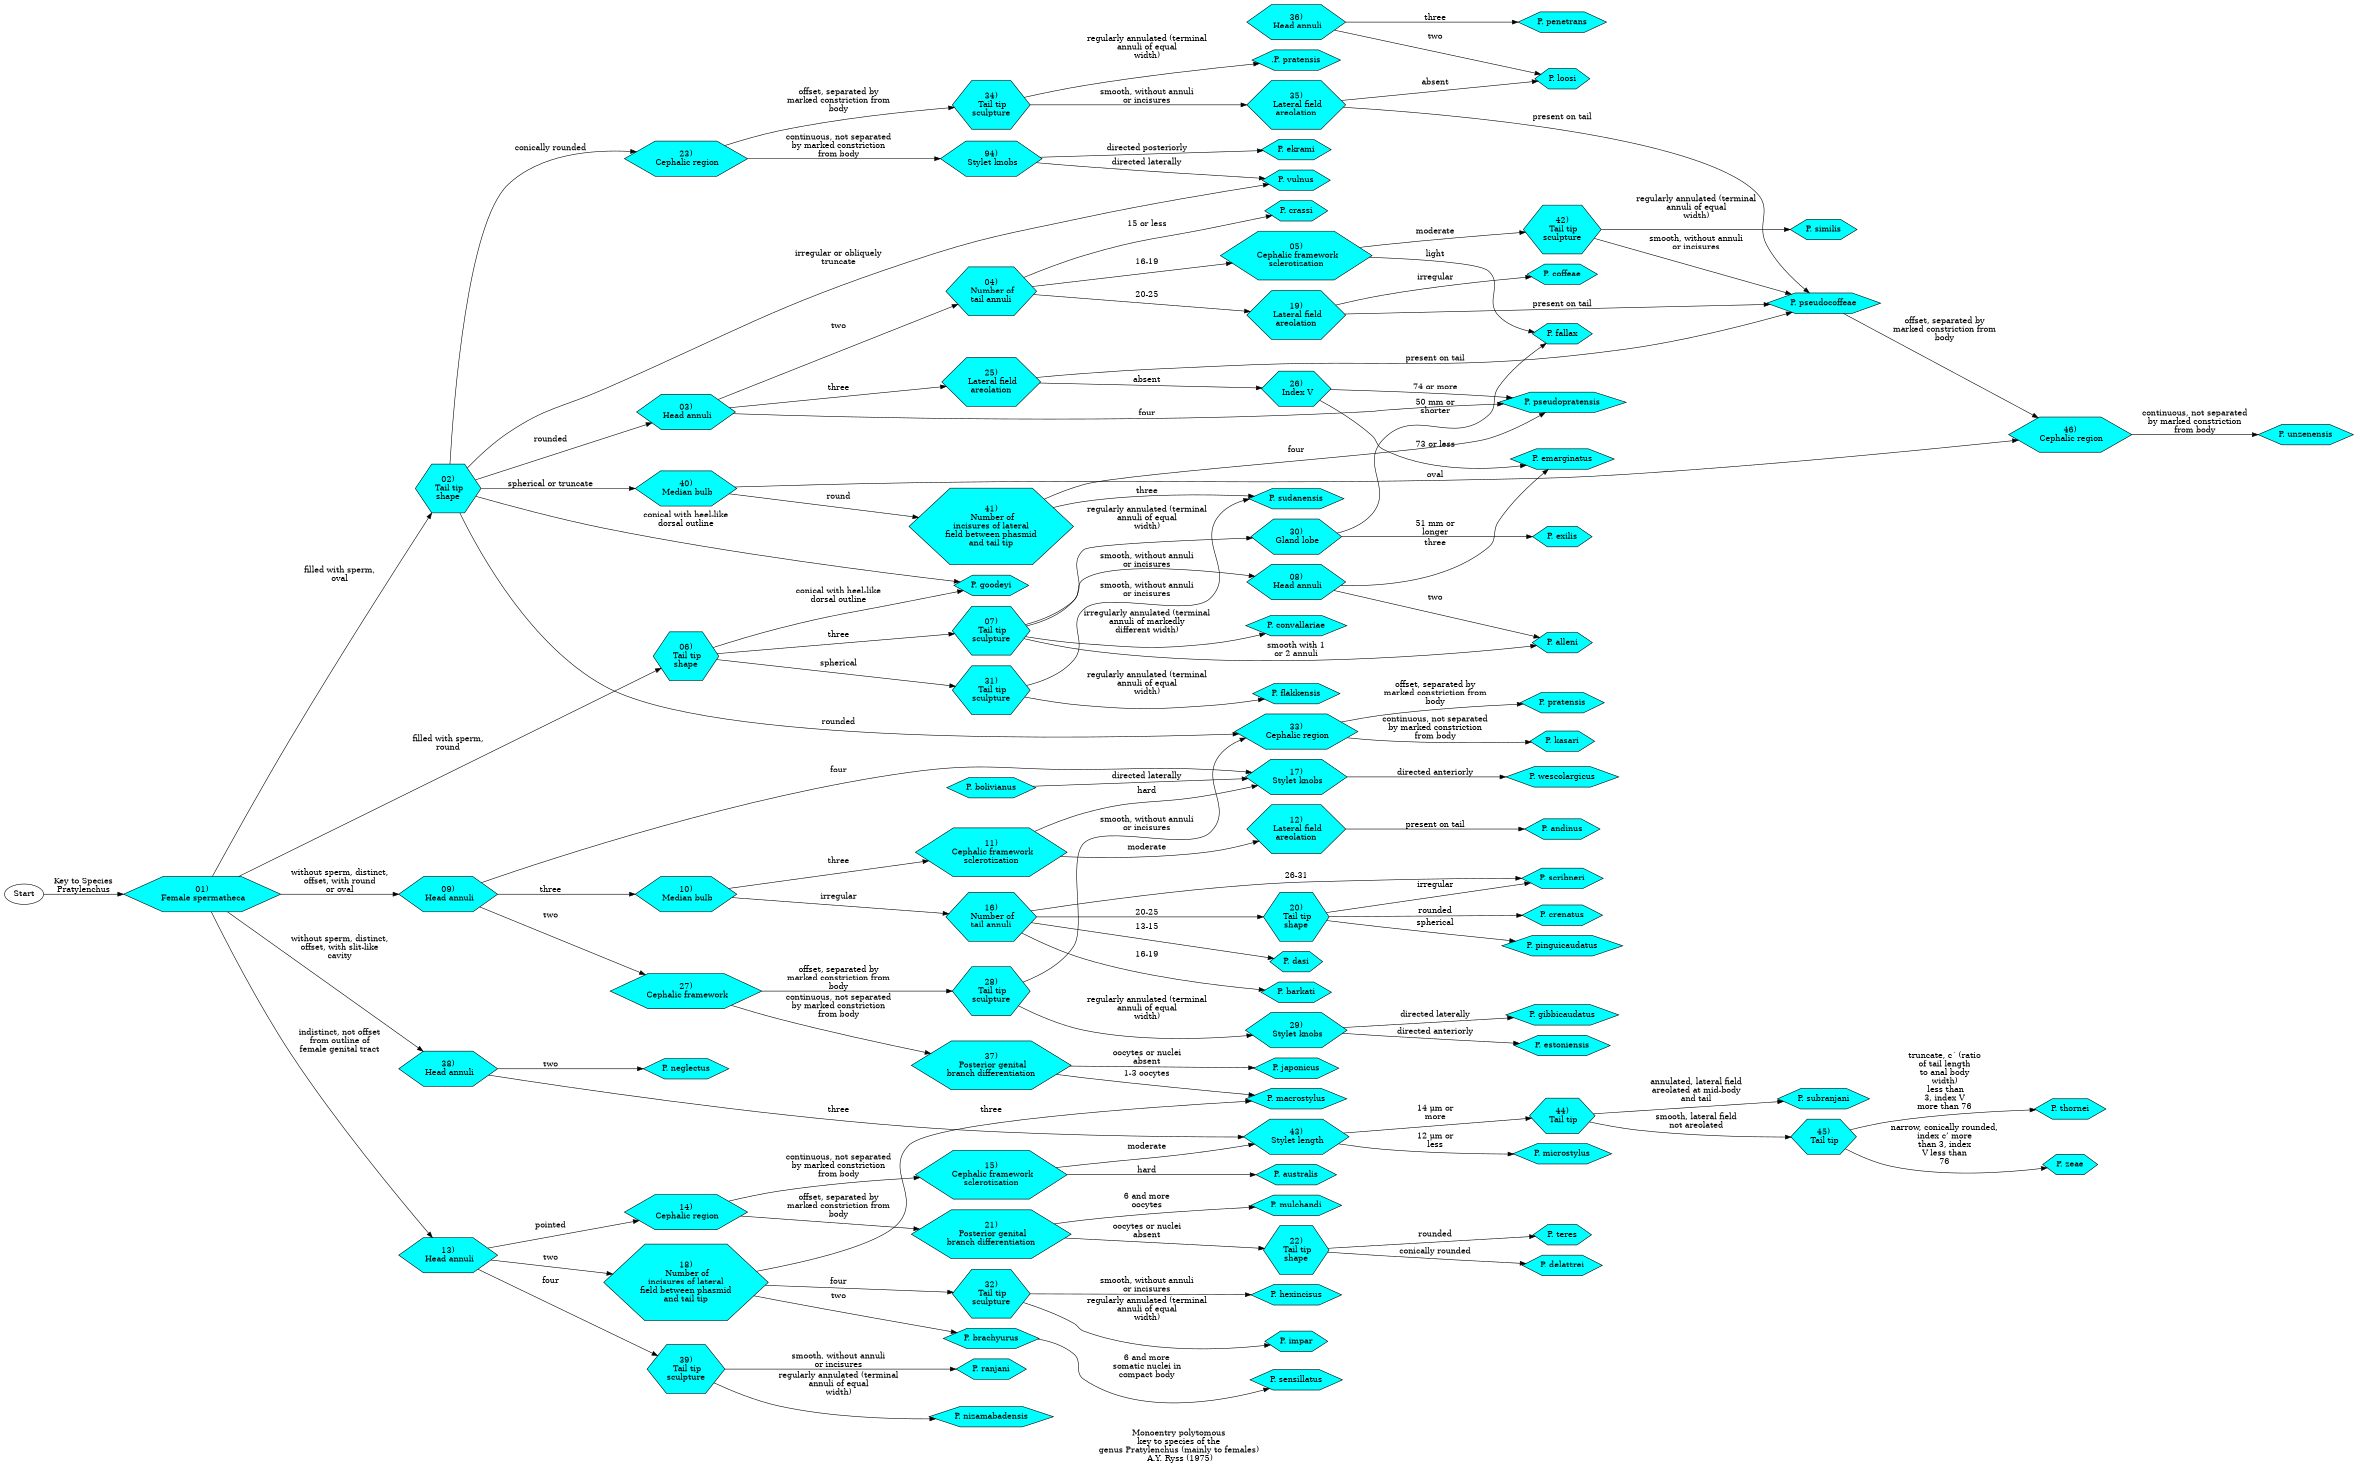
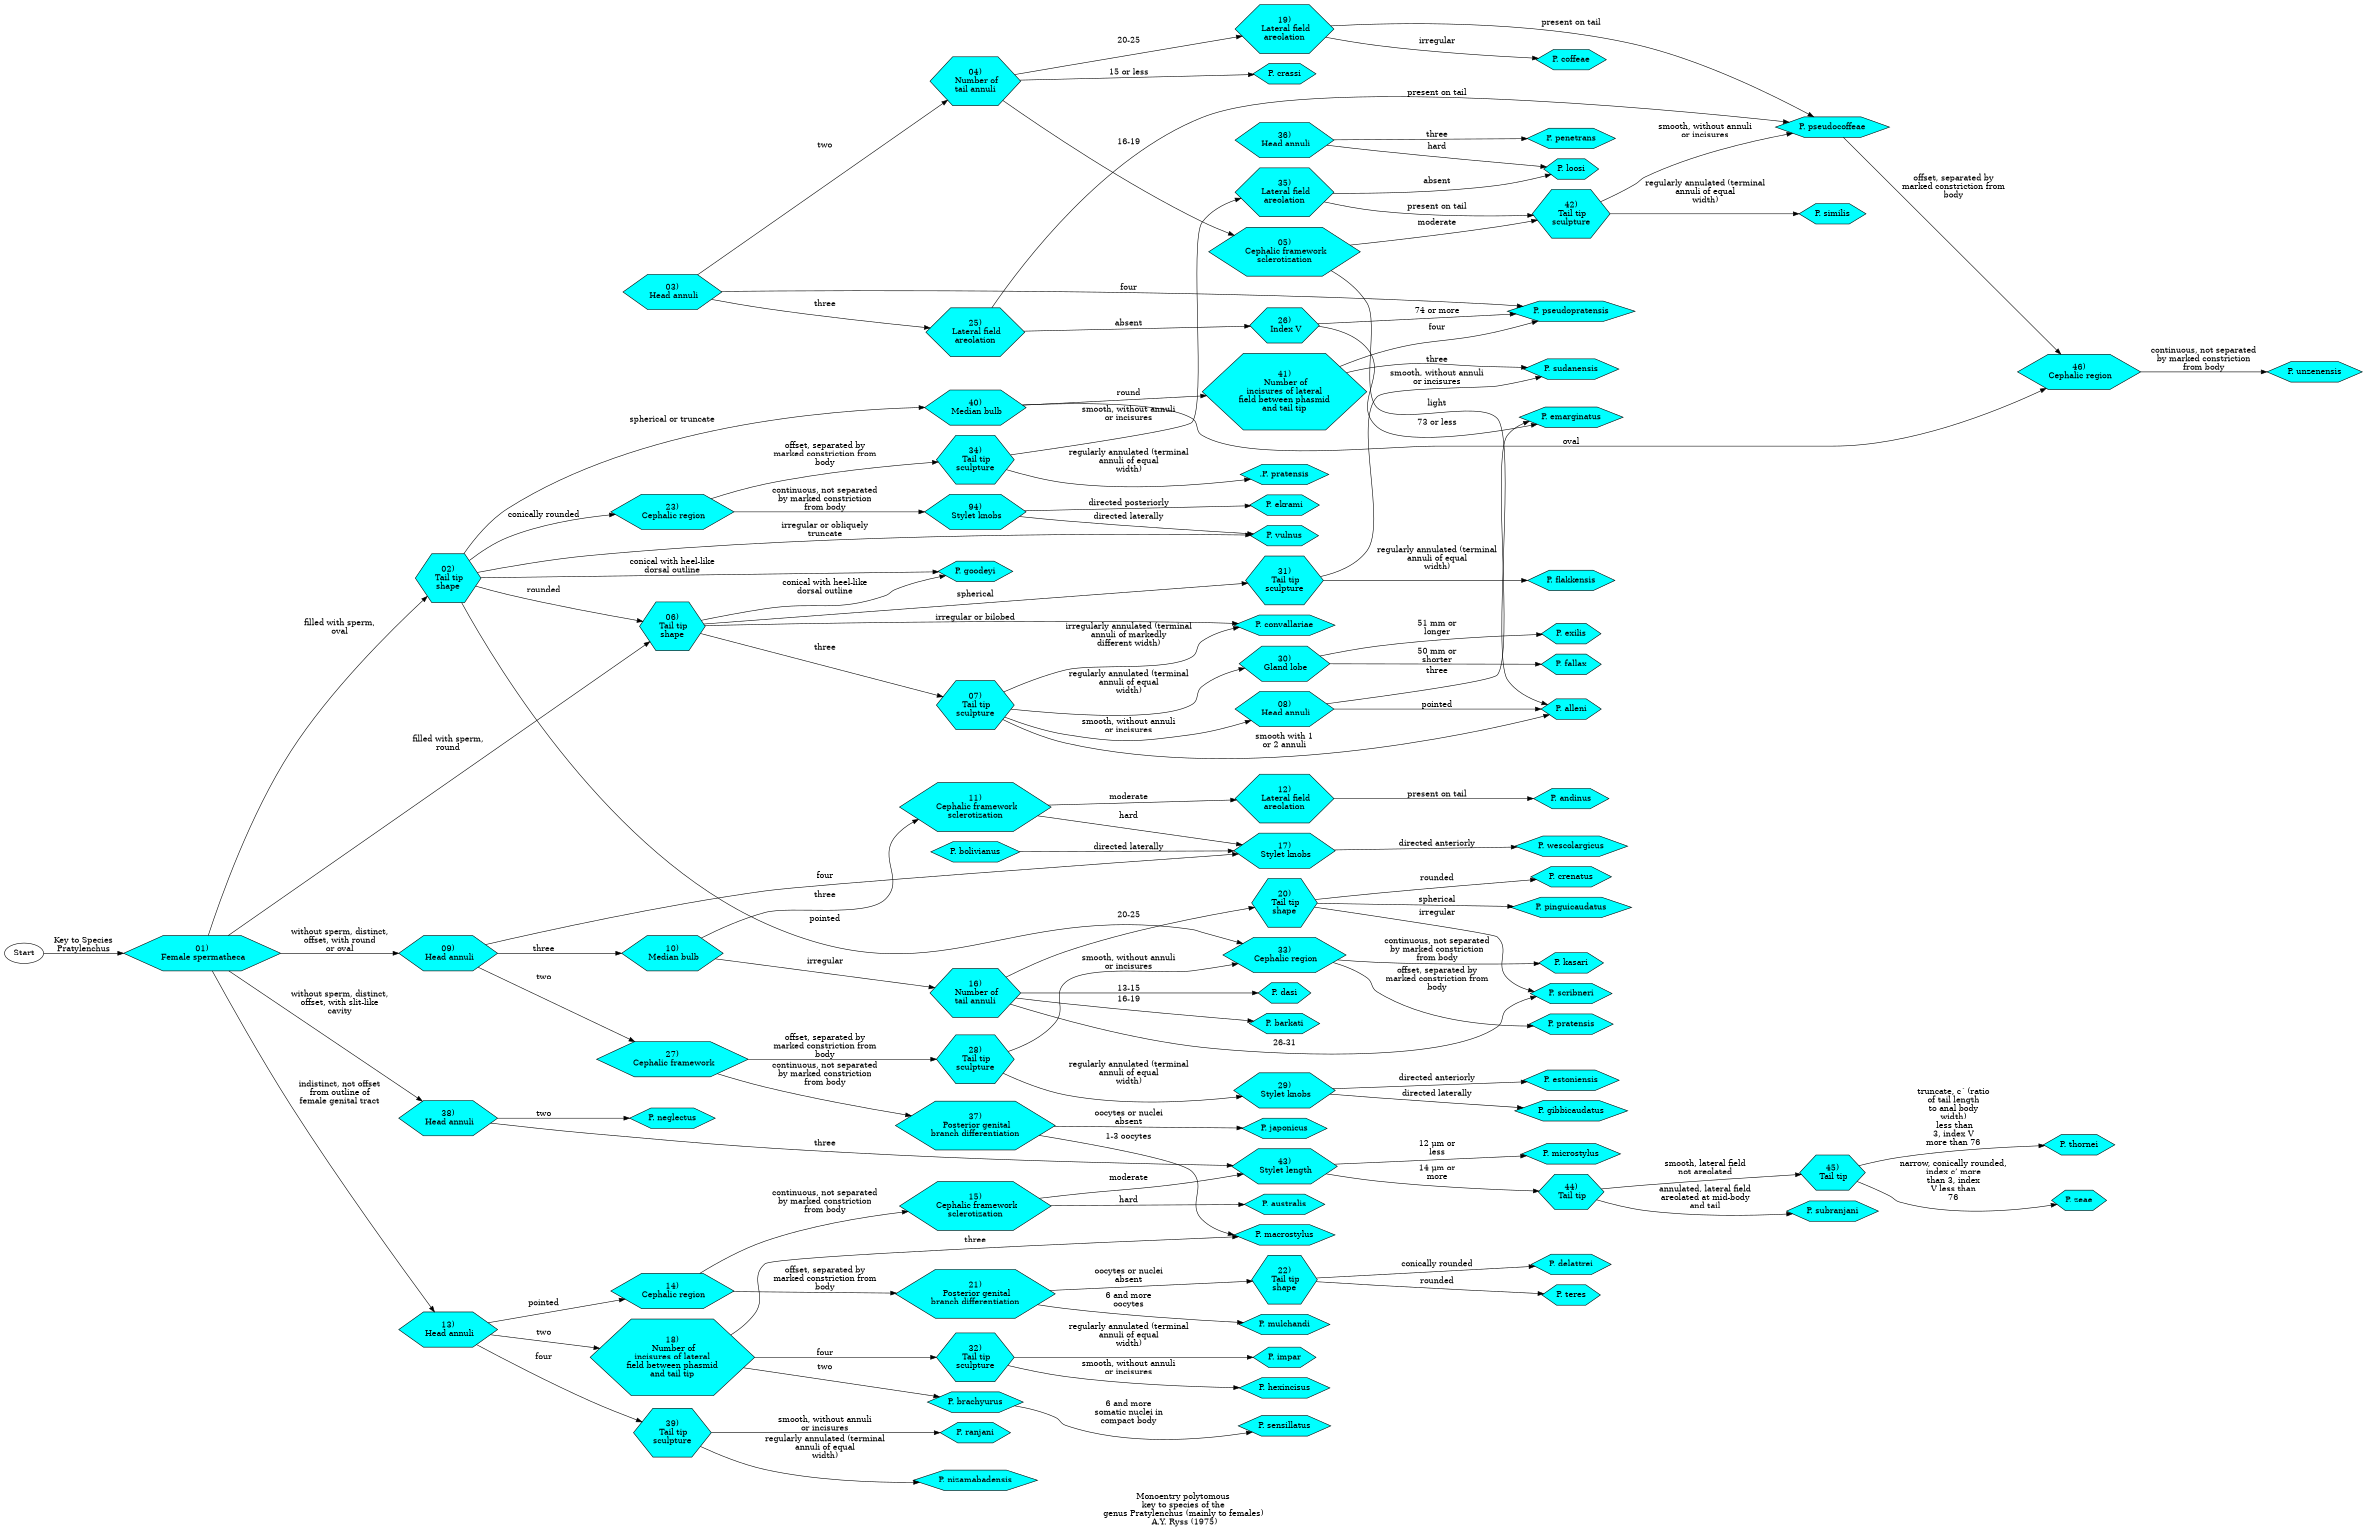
edge "36) Head annuli" -> "P. loosi": label "two" -> "hard"
edge "35) Lateral field areolation" -> "P. pseudocoffeae": now "35) Lateral field areolation" -> "42) Tail tip sculpture"
edge "05) Cephalic framework sclerotization" -> "P. fallax": now "05) Cephalic framework sclerotization" -> "P. alleni"
edge "02) Tail tip shape" -> "03) Head annuli": now "02) Tail tip shape" -> "06) Tail tip shape"
edge "08) Head annuli" -> "P. alleni": label "two" -> "pointed"
edge "06) Tail tip shape" -> "P. convallariae": added, label "irregular or bilobed"
edge "02) Tail tip shape" -> "33) Cephalic region": label "rounded" -> "pointed"
